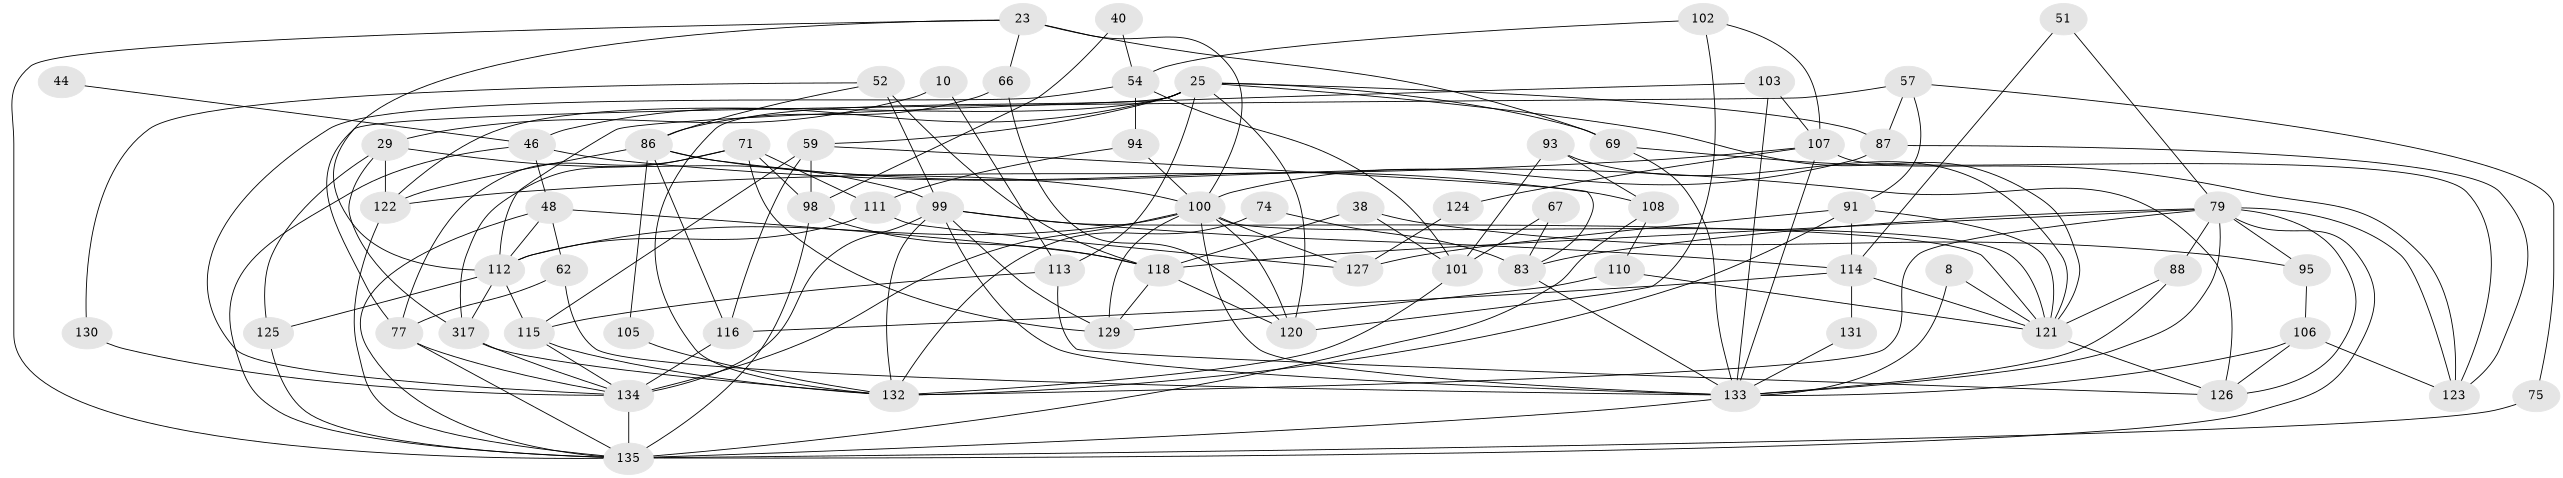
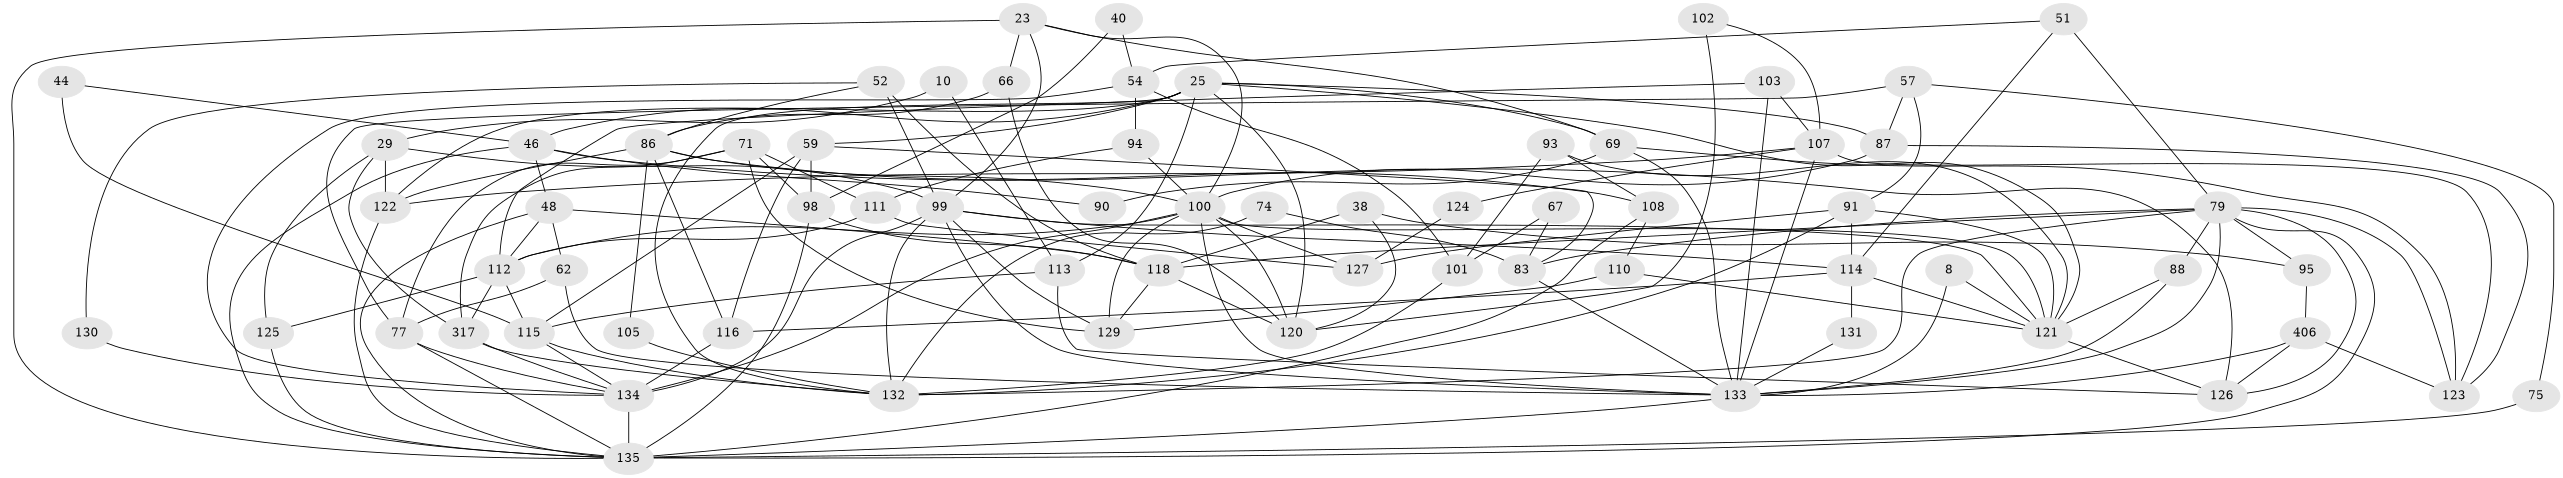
edge "102" -- "54": now "51" -- "54"
edge "23" -- "112": now "23" -- "99"
node "90": added
edge "44" -- "115": added
edge "38" -- "101": now "38" -- "120"
node "106": label "106" -> "406"
